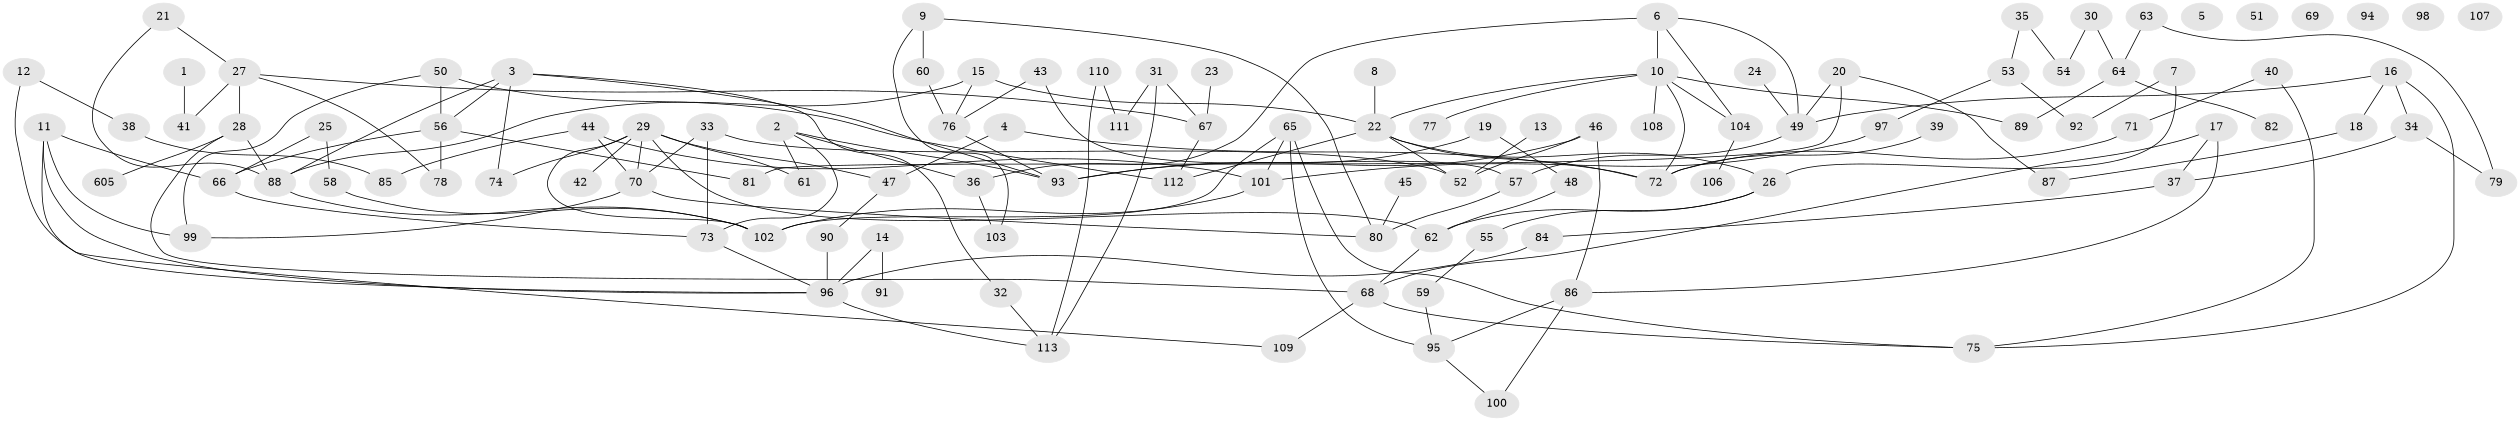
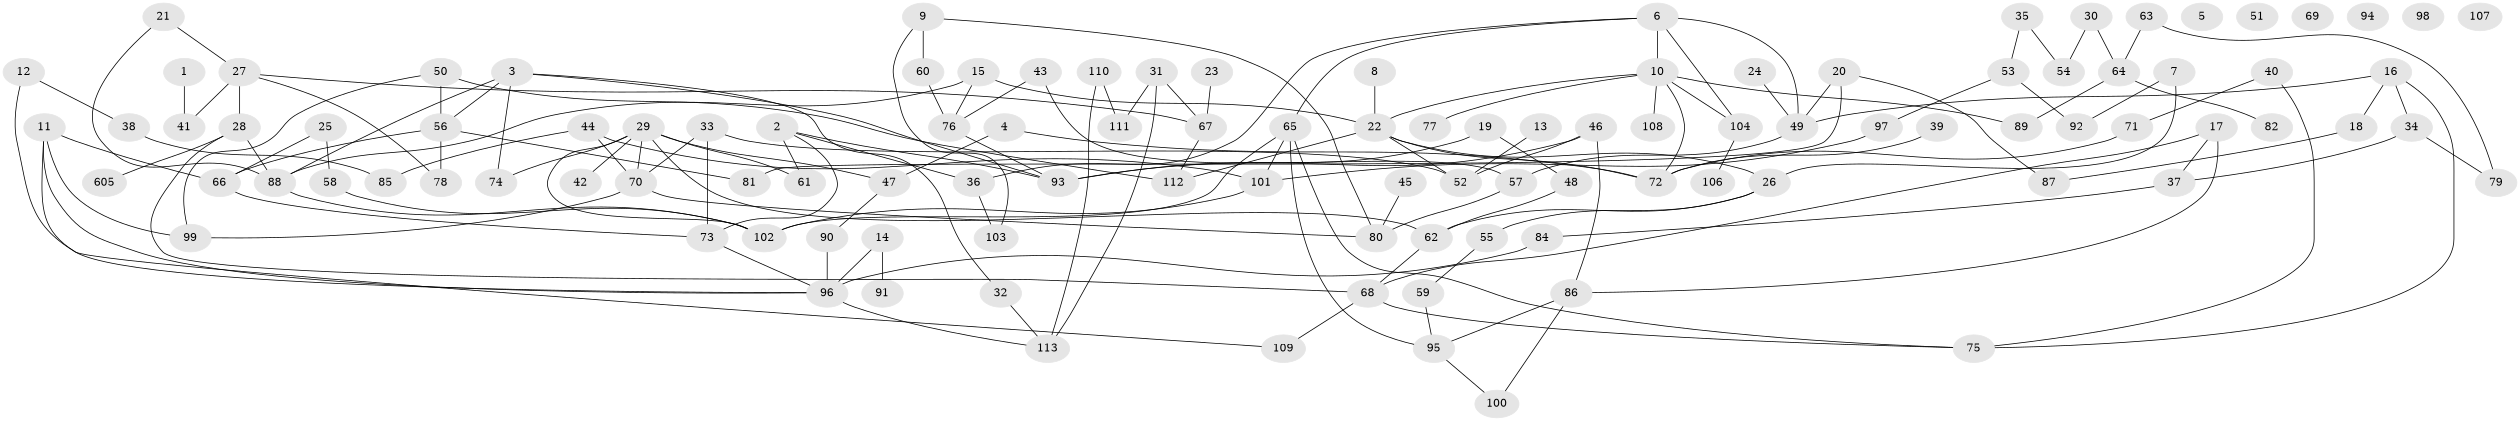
edge "6" -- "65": added
